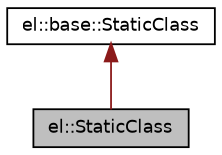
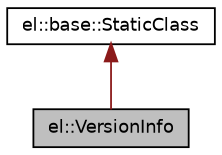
node "el::StaticClass": label "el::StaticClass" -> "el::VersionInfo"
